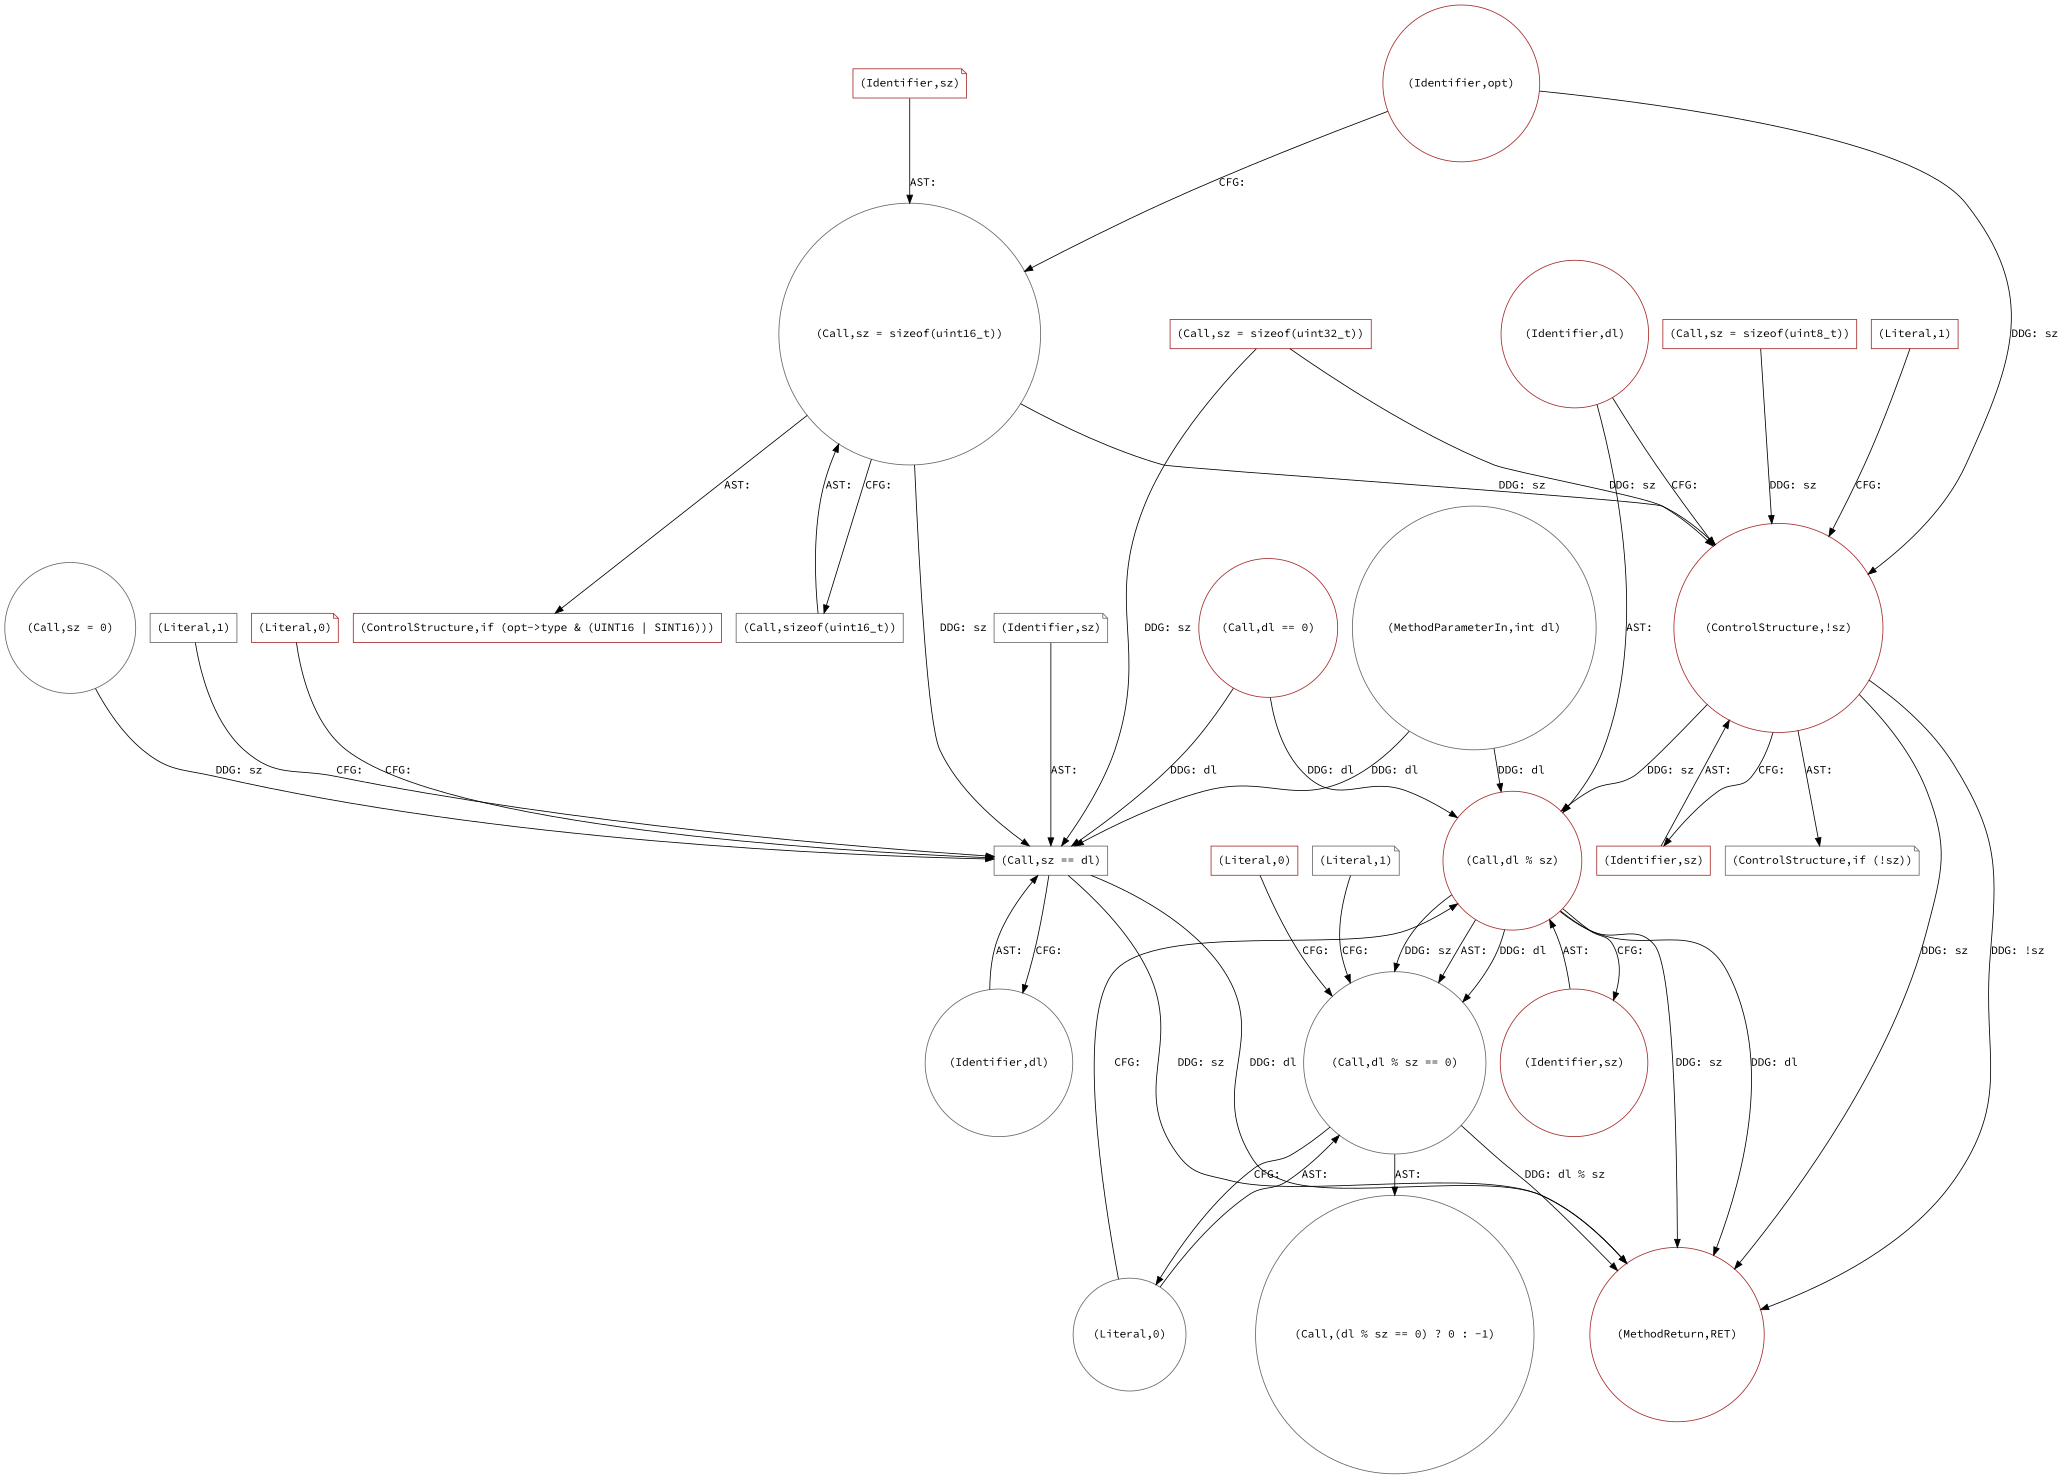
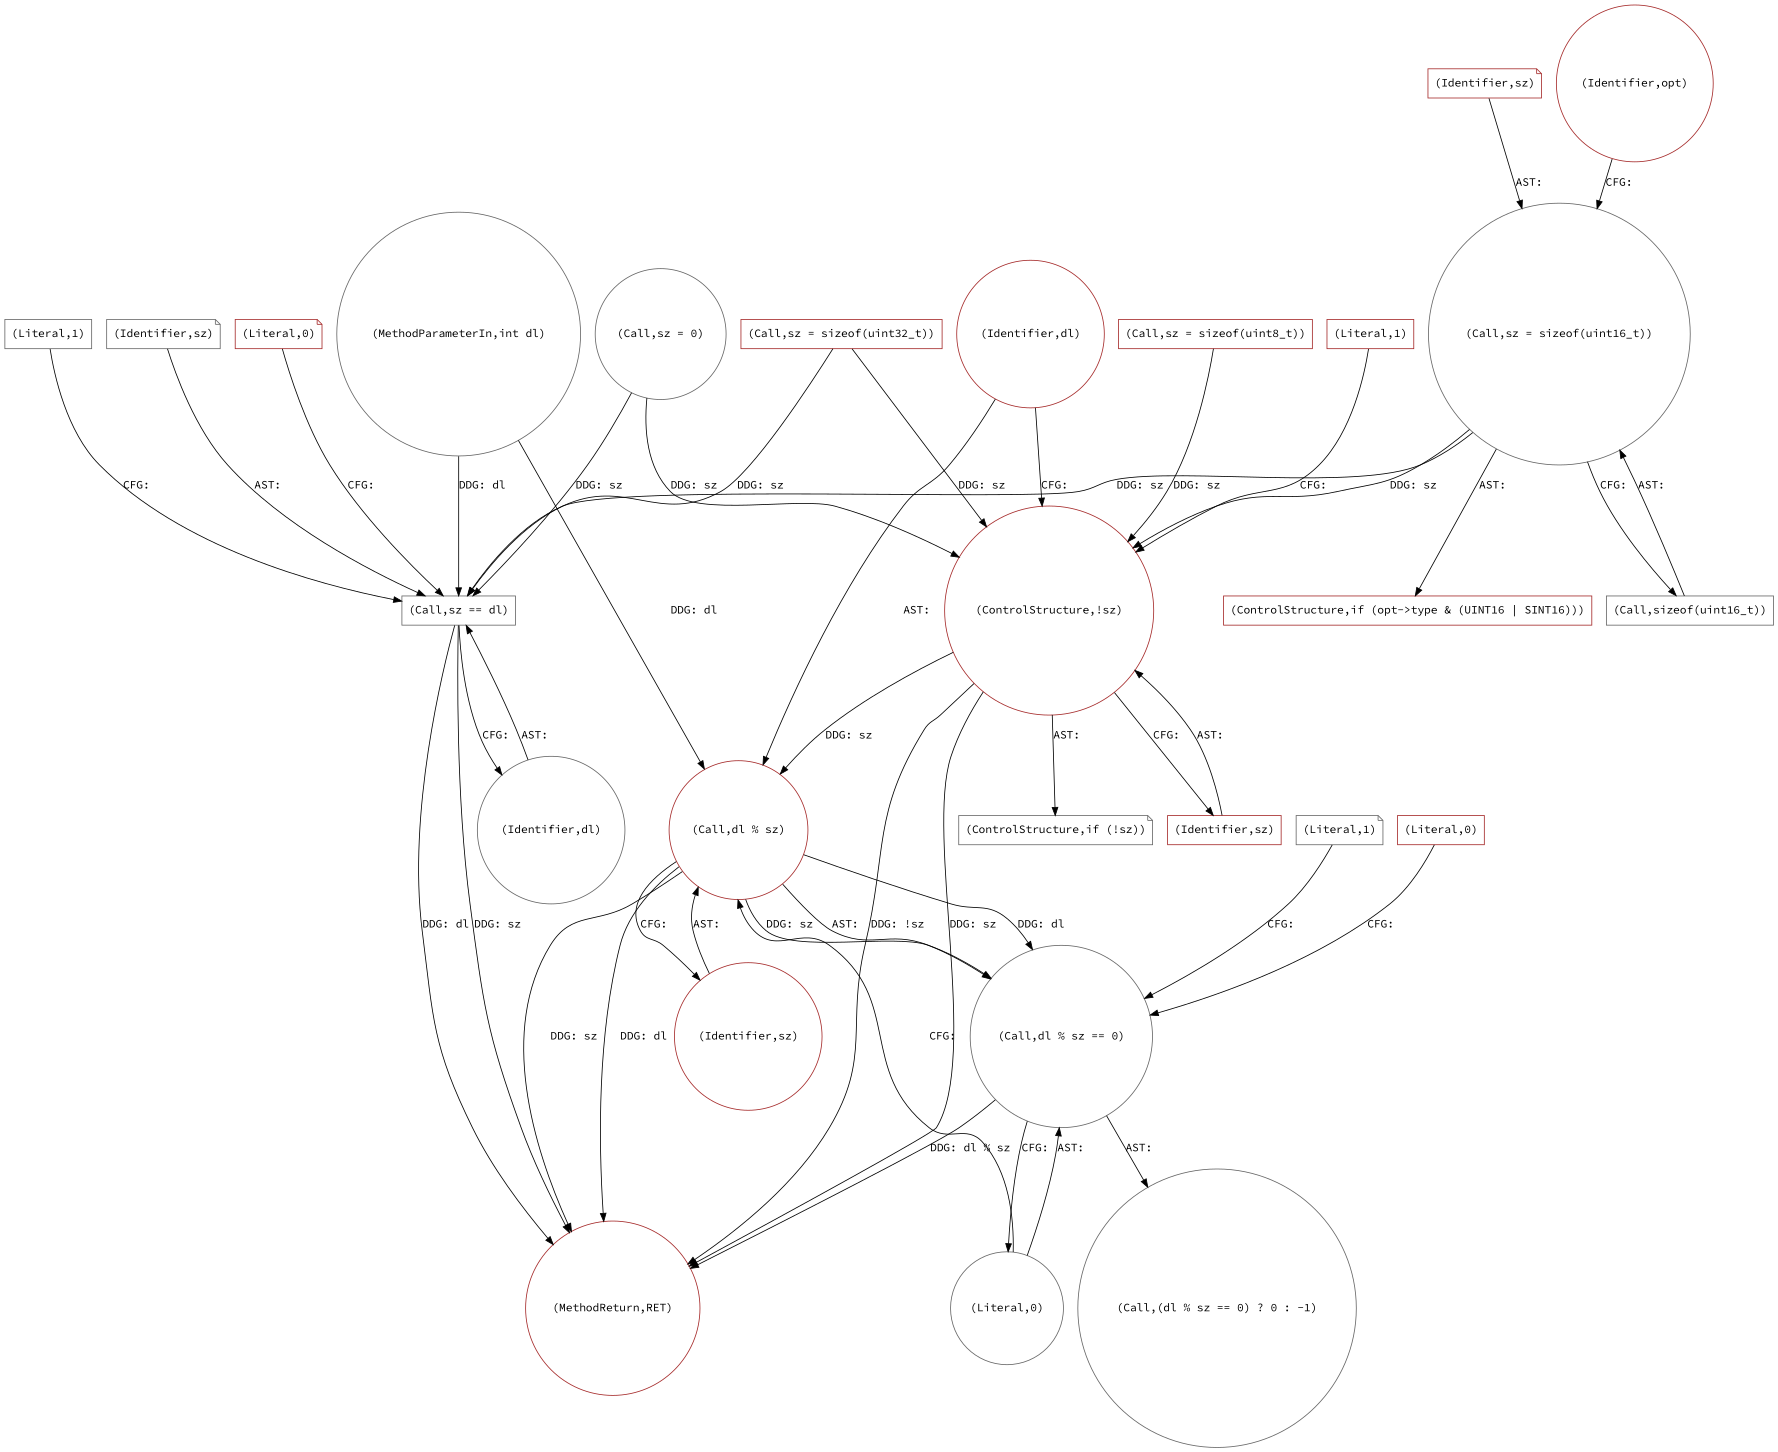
edge "(Identifier,opt)" -> "(ControlStructure,!sz)": now "(Call,sz = 0)" -> "(ControlStructure,!sz)"
node "(Call,dl == 0)": removed
